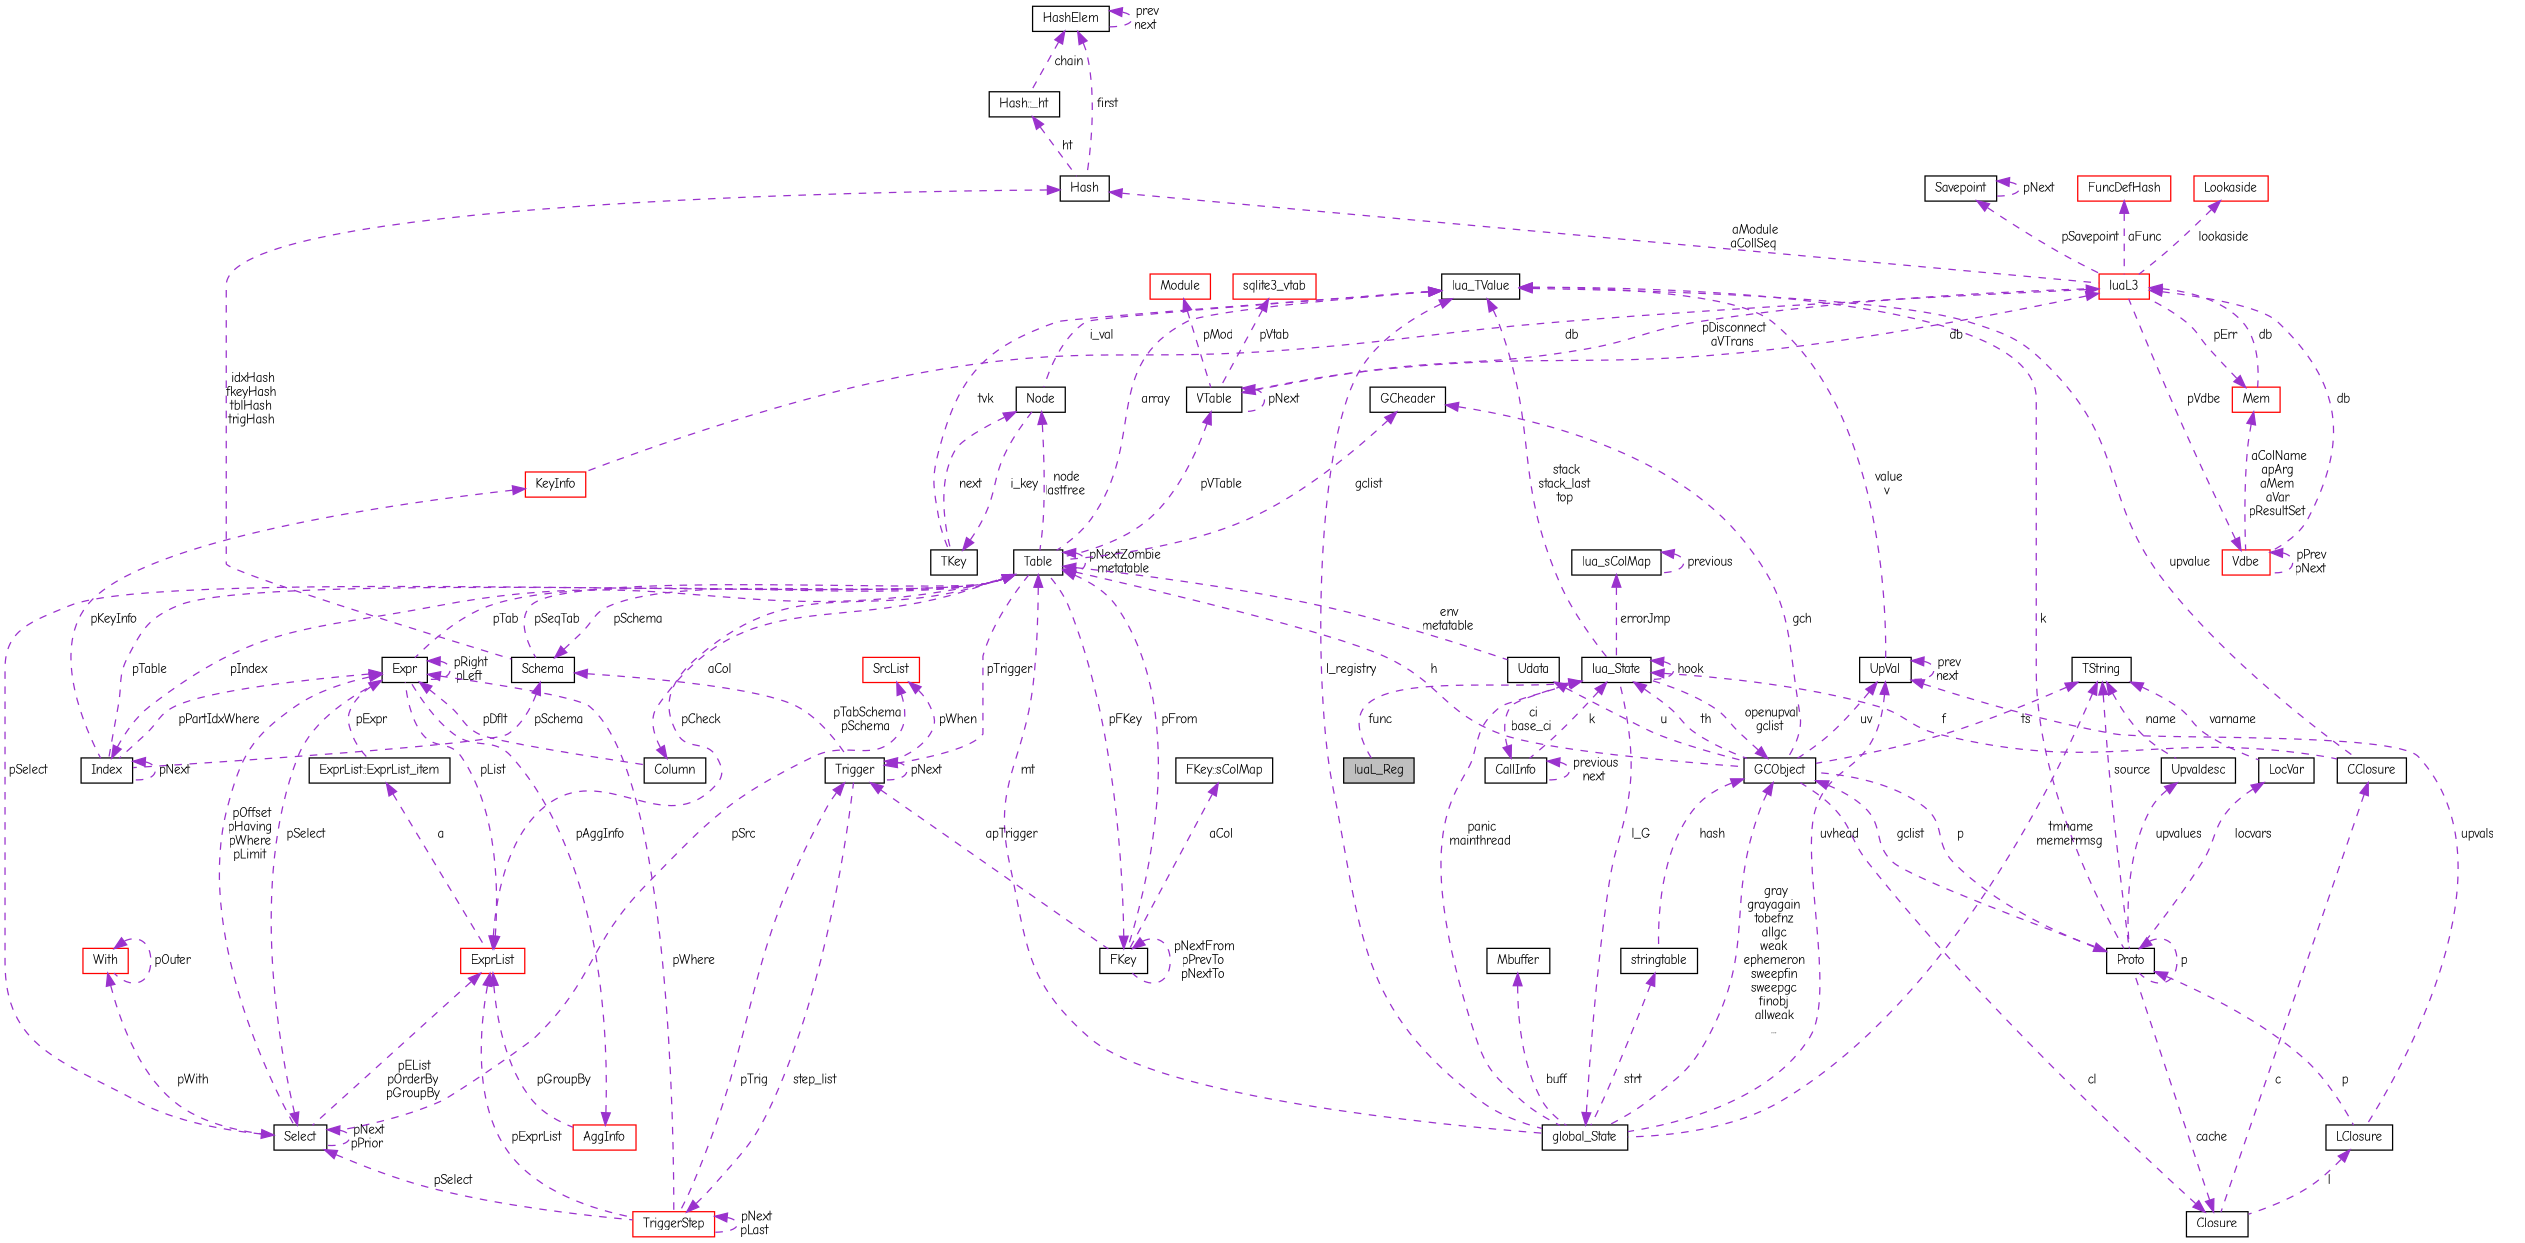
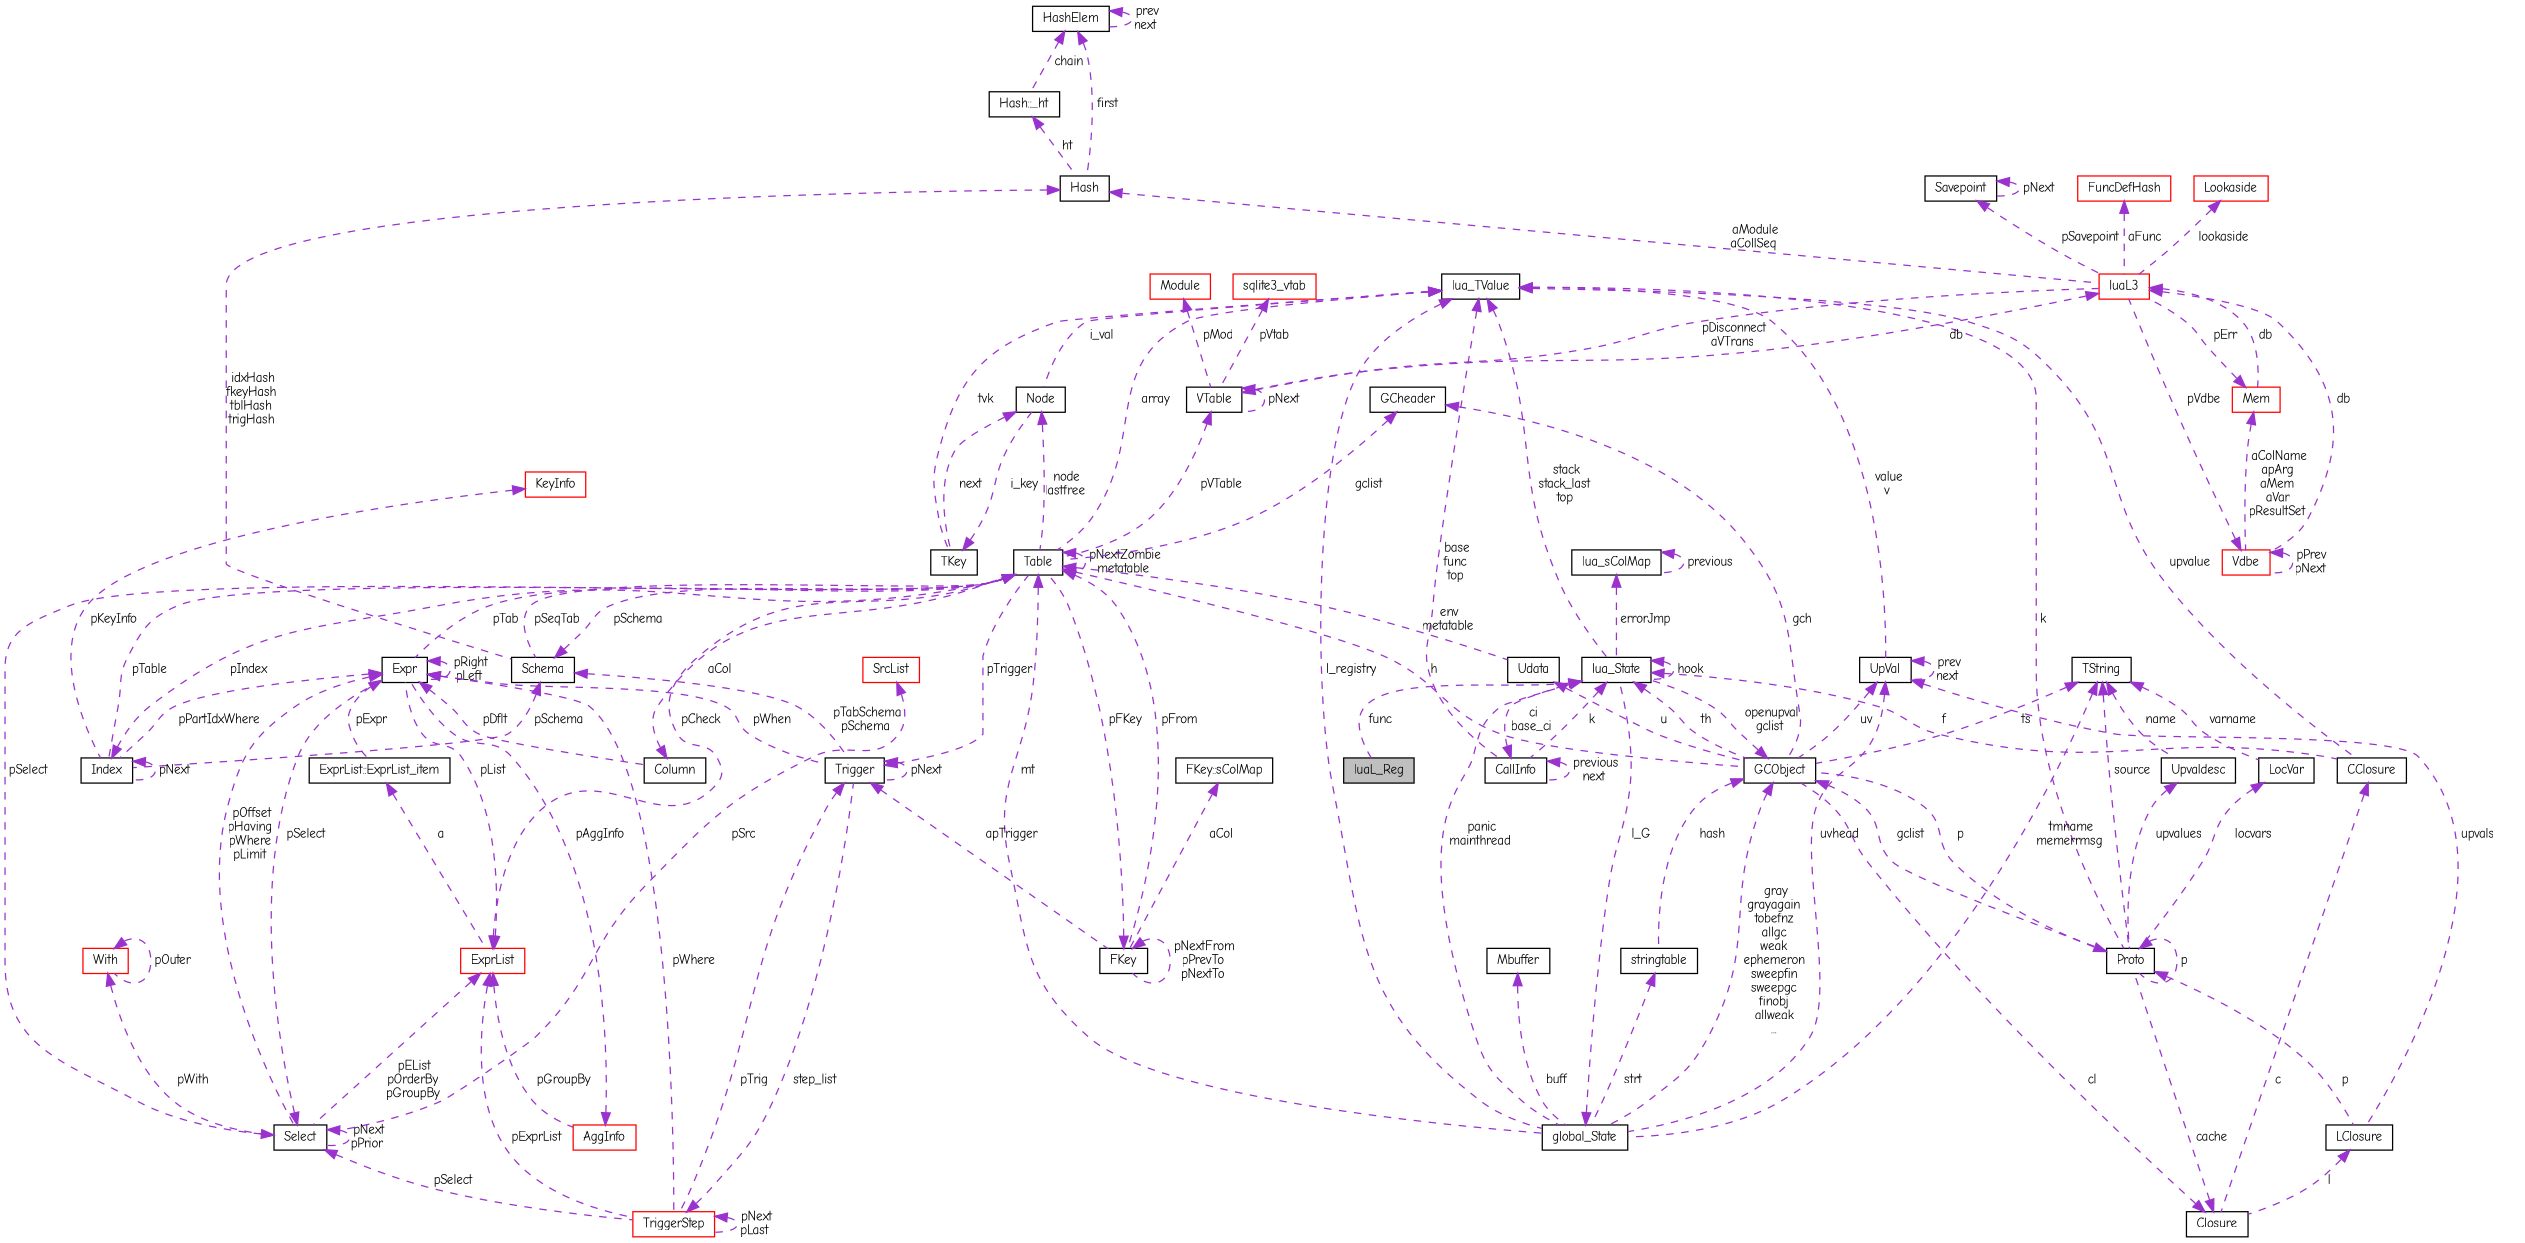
edge "KeyInfo" -> "luaL3": removed, label "db"
edge "CallInfo" -> "lua_TValue": added, label "base func top"
edge "Trigger" -> "SrcList": now "Trigger" -> "Expr"
